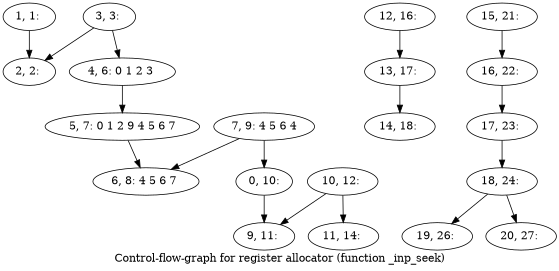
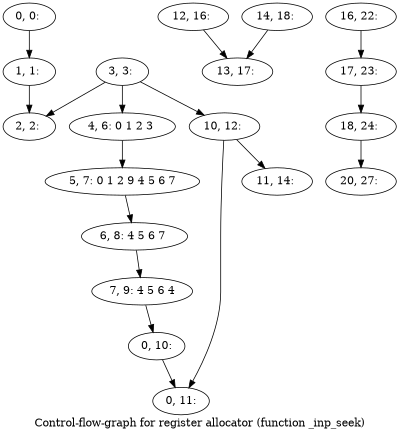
node "0, 0:": added
node "15, 21:": removed
edge "13, 17:" -> "14, 18:": reversed
edge "3, 3:" -> "10, 12:": added
edge "7, 9: 4 5 6 4" -> "6, 8: 4 5 6 7": reversed
node "9, 11:": label "9, 11:" -> "0, 11:"
node "19, 26:": removed
